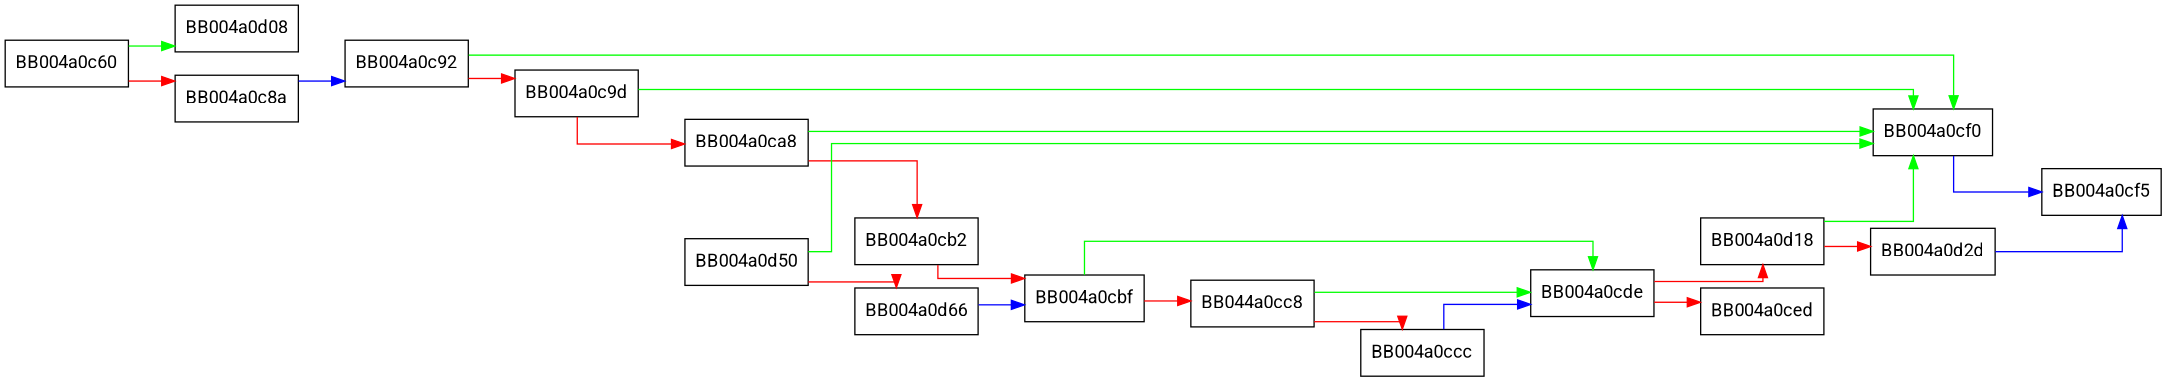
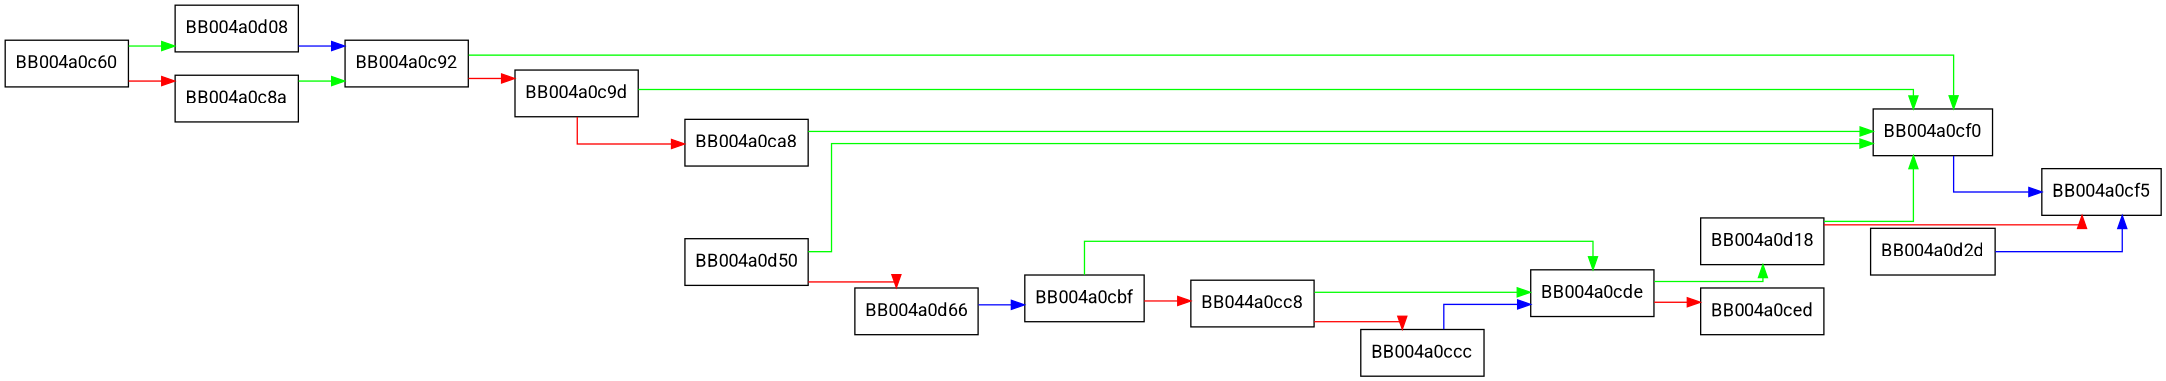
edge "BB004a0d08" -> "BB004a0c92": added
edge "BB004a0c8a" -> "BB004a0c92": color blue -> green
node "BB004a0cb2": removed
edge "BB004a0d18" -> "BB004a0d2d": now "BB004a0d18" -> "BB004a0cf5"
edge "BB004a0cde" -> "BB004a0d18": color red -> green
